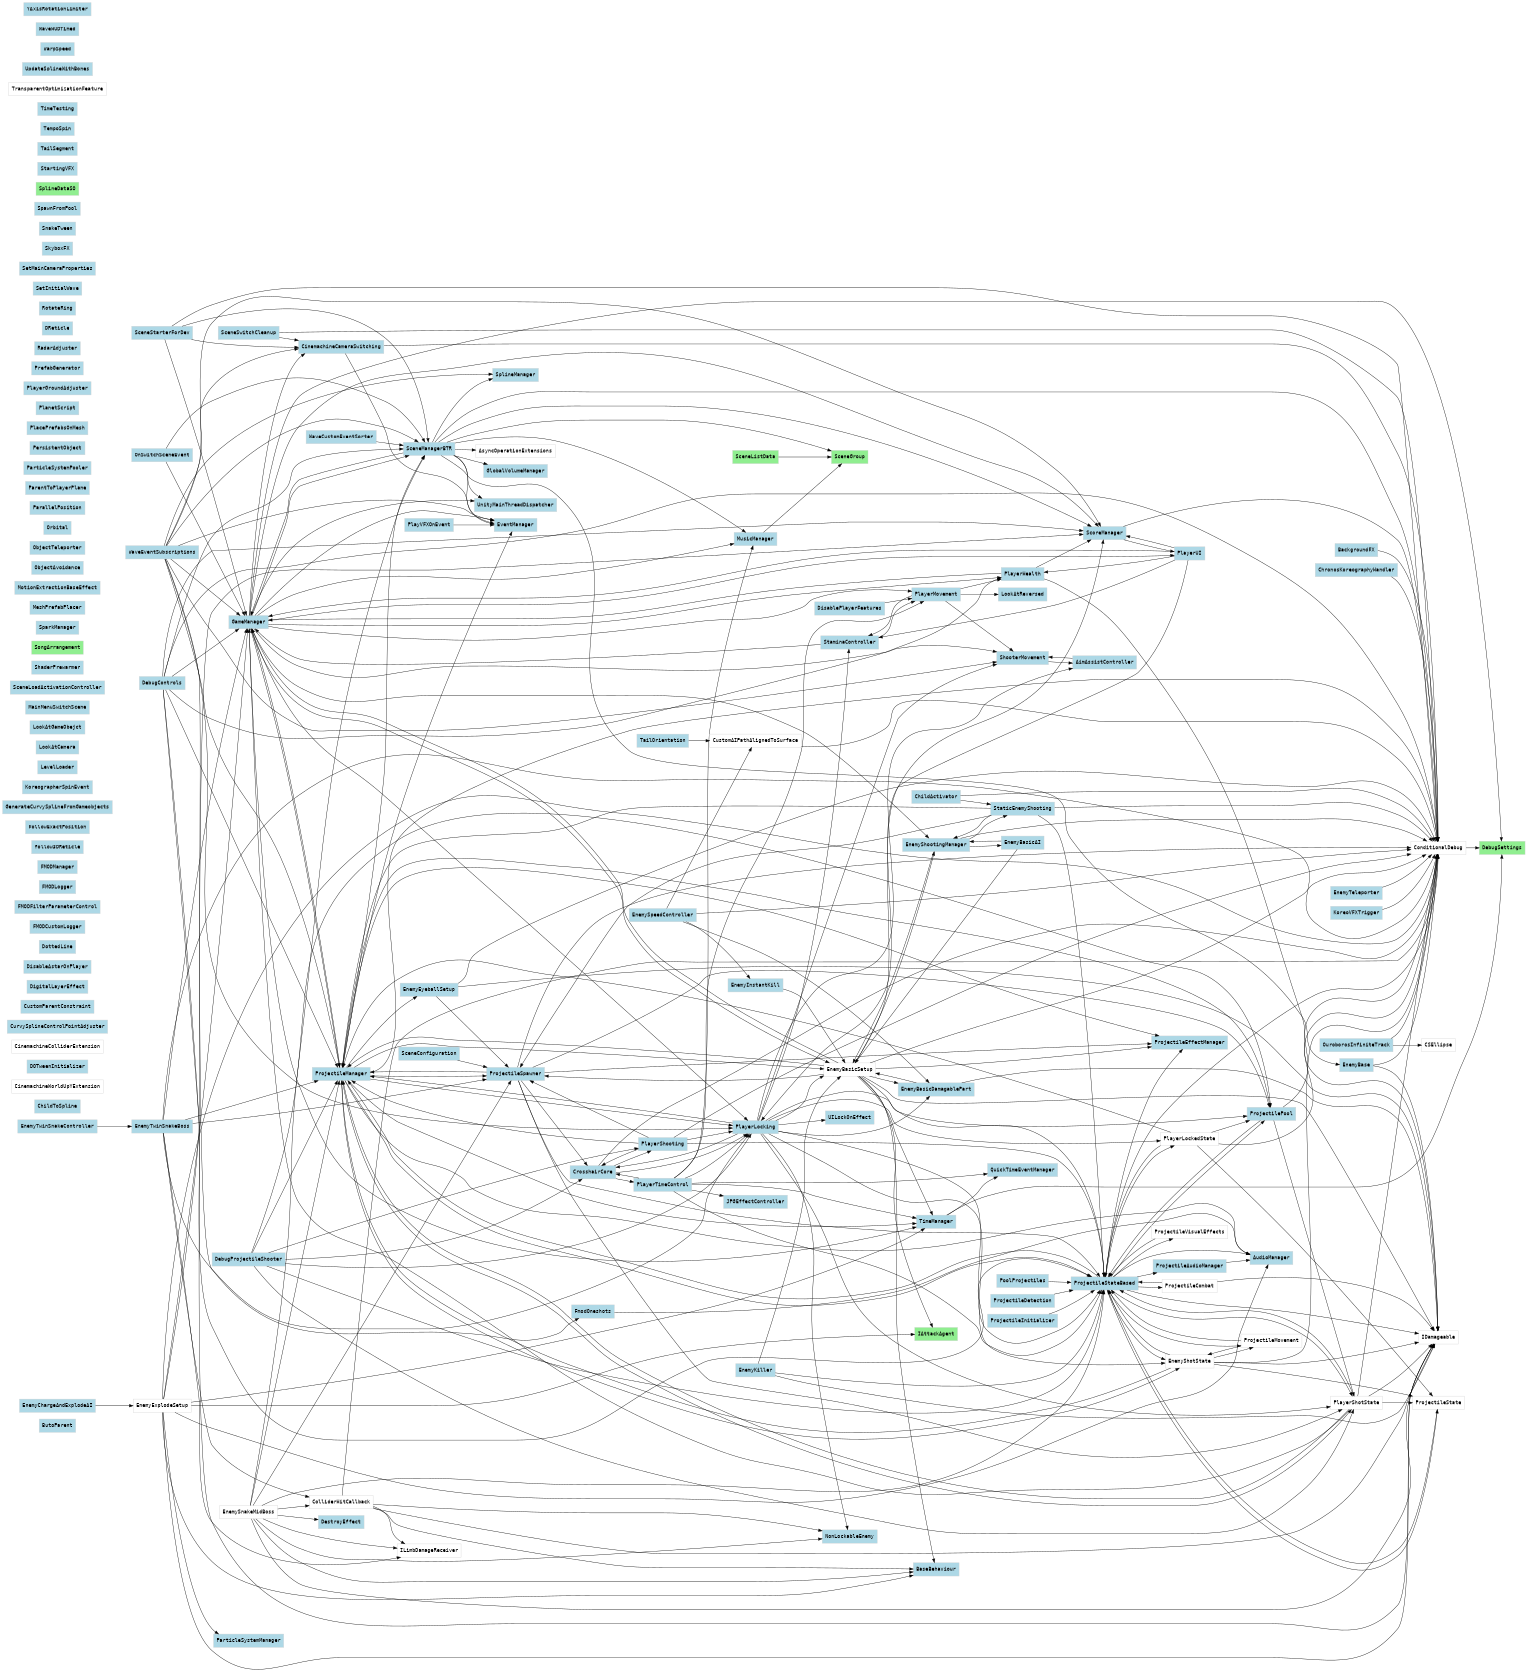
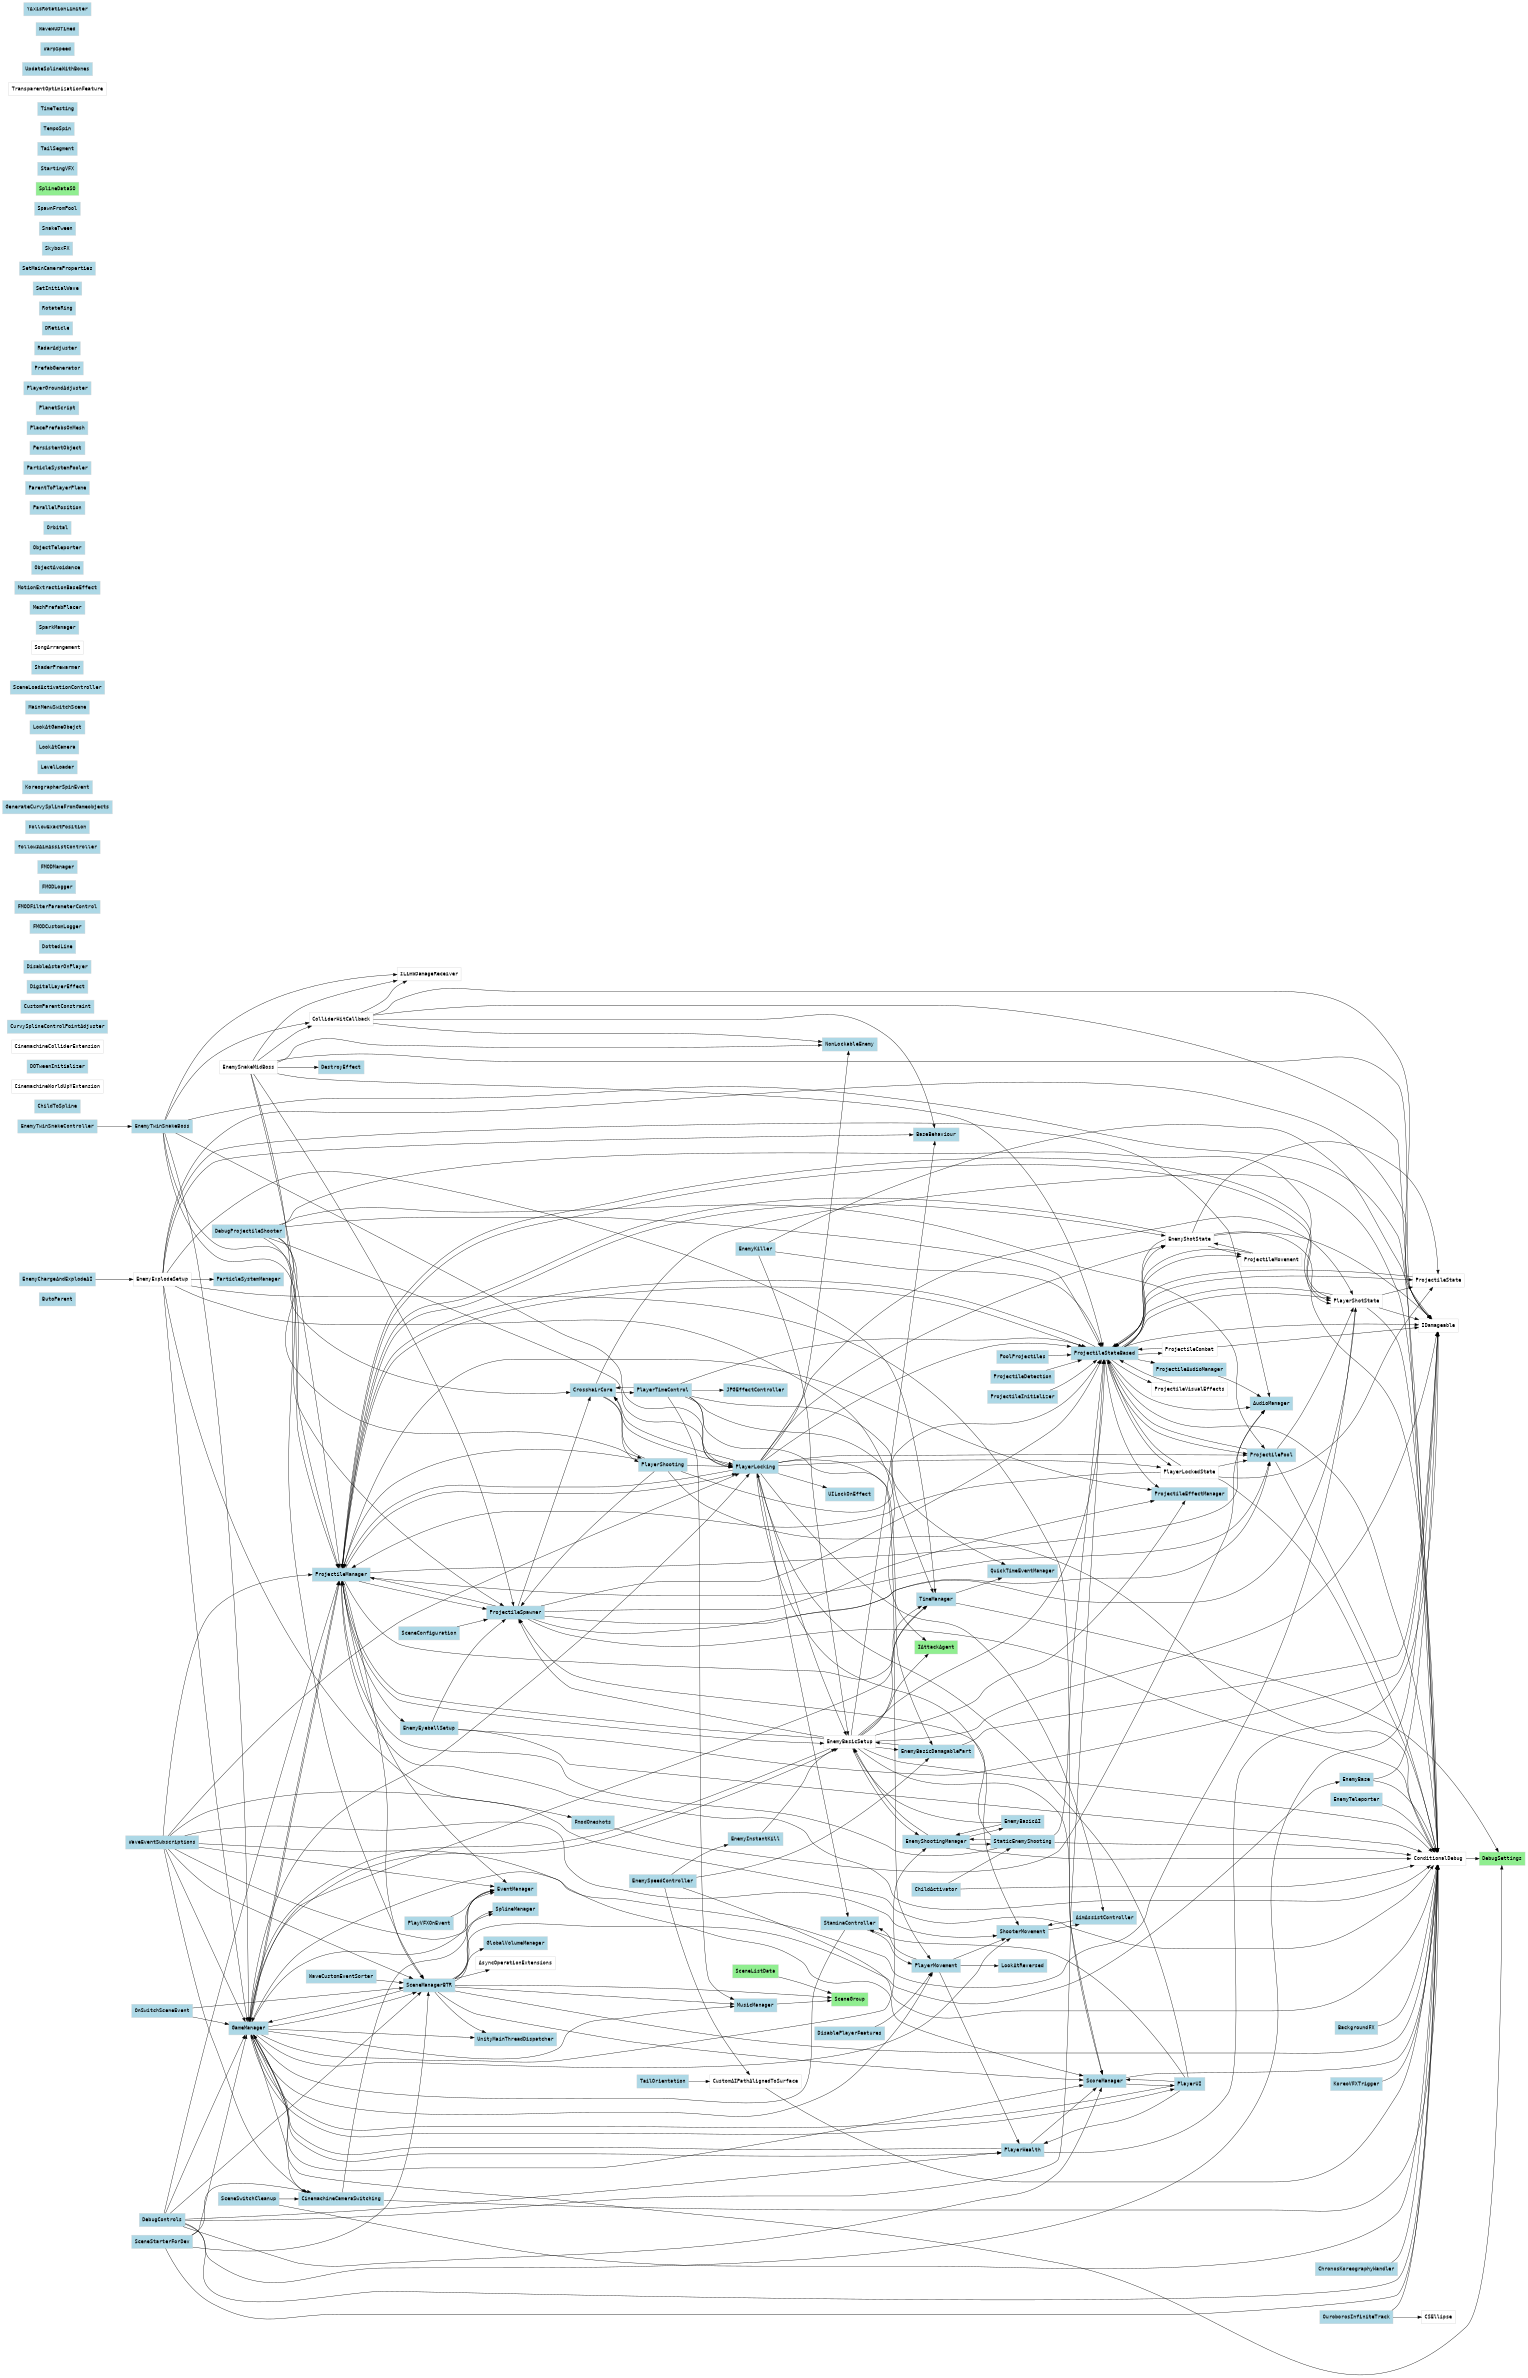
node "SongArrangement": fillcolor lightgreen -> white
node "follow3DReticle": label "follow3DReticle" -> "follow3AimAssistController"
edge "EnemySnakeMidBoss" -> "BaseBehaviour": removed
